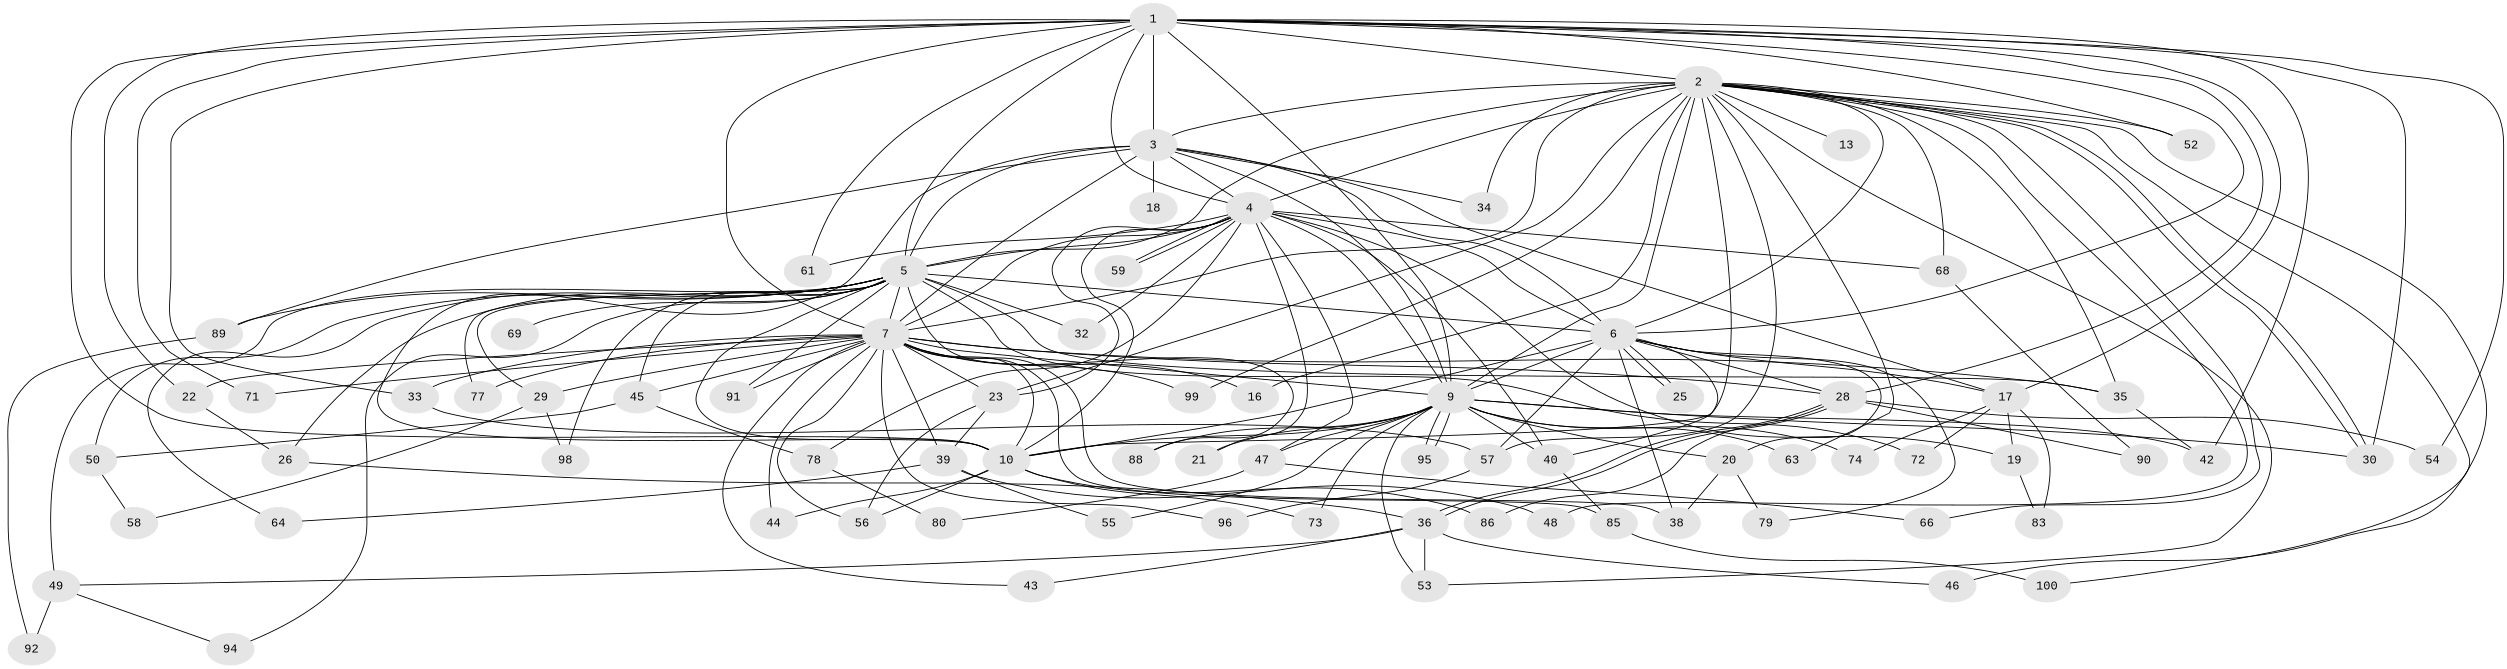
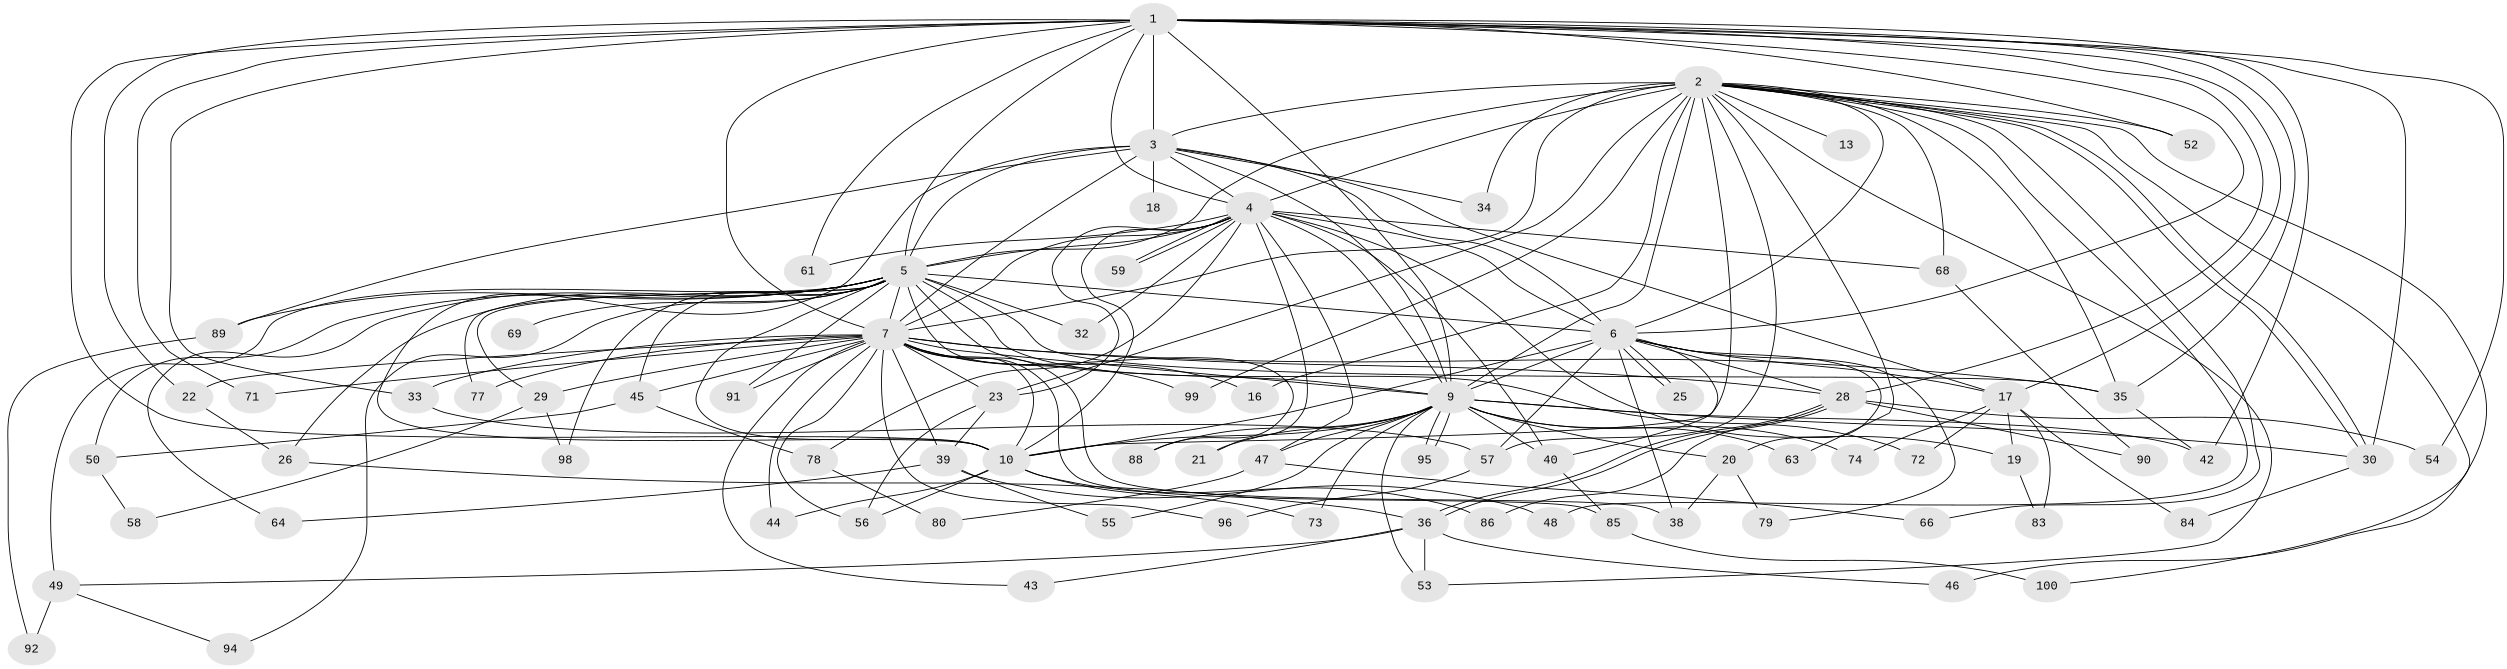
edge "1" -- "2": now "1" -- "35"
edge "5" -- "9": added
node "84": added
